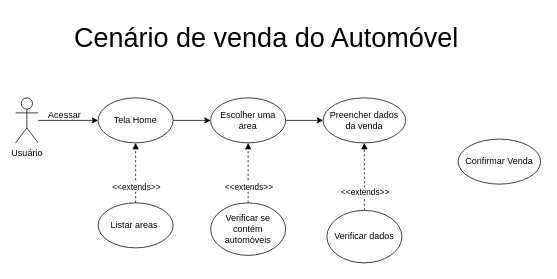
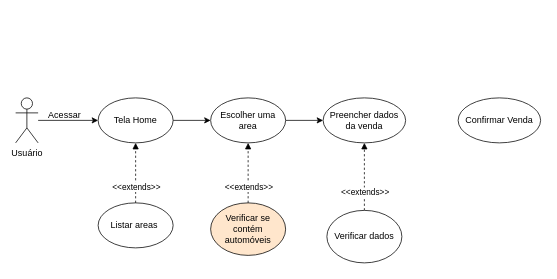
node "Cenário de venda do Automóvel": removed
node "Confirmar Venda": moved (499, 162) -> (499, 120)
node "Verificar se contém automóveis": fillcolor #ffffff -> #ffe6cc
